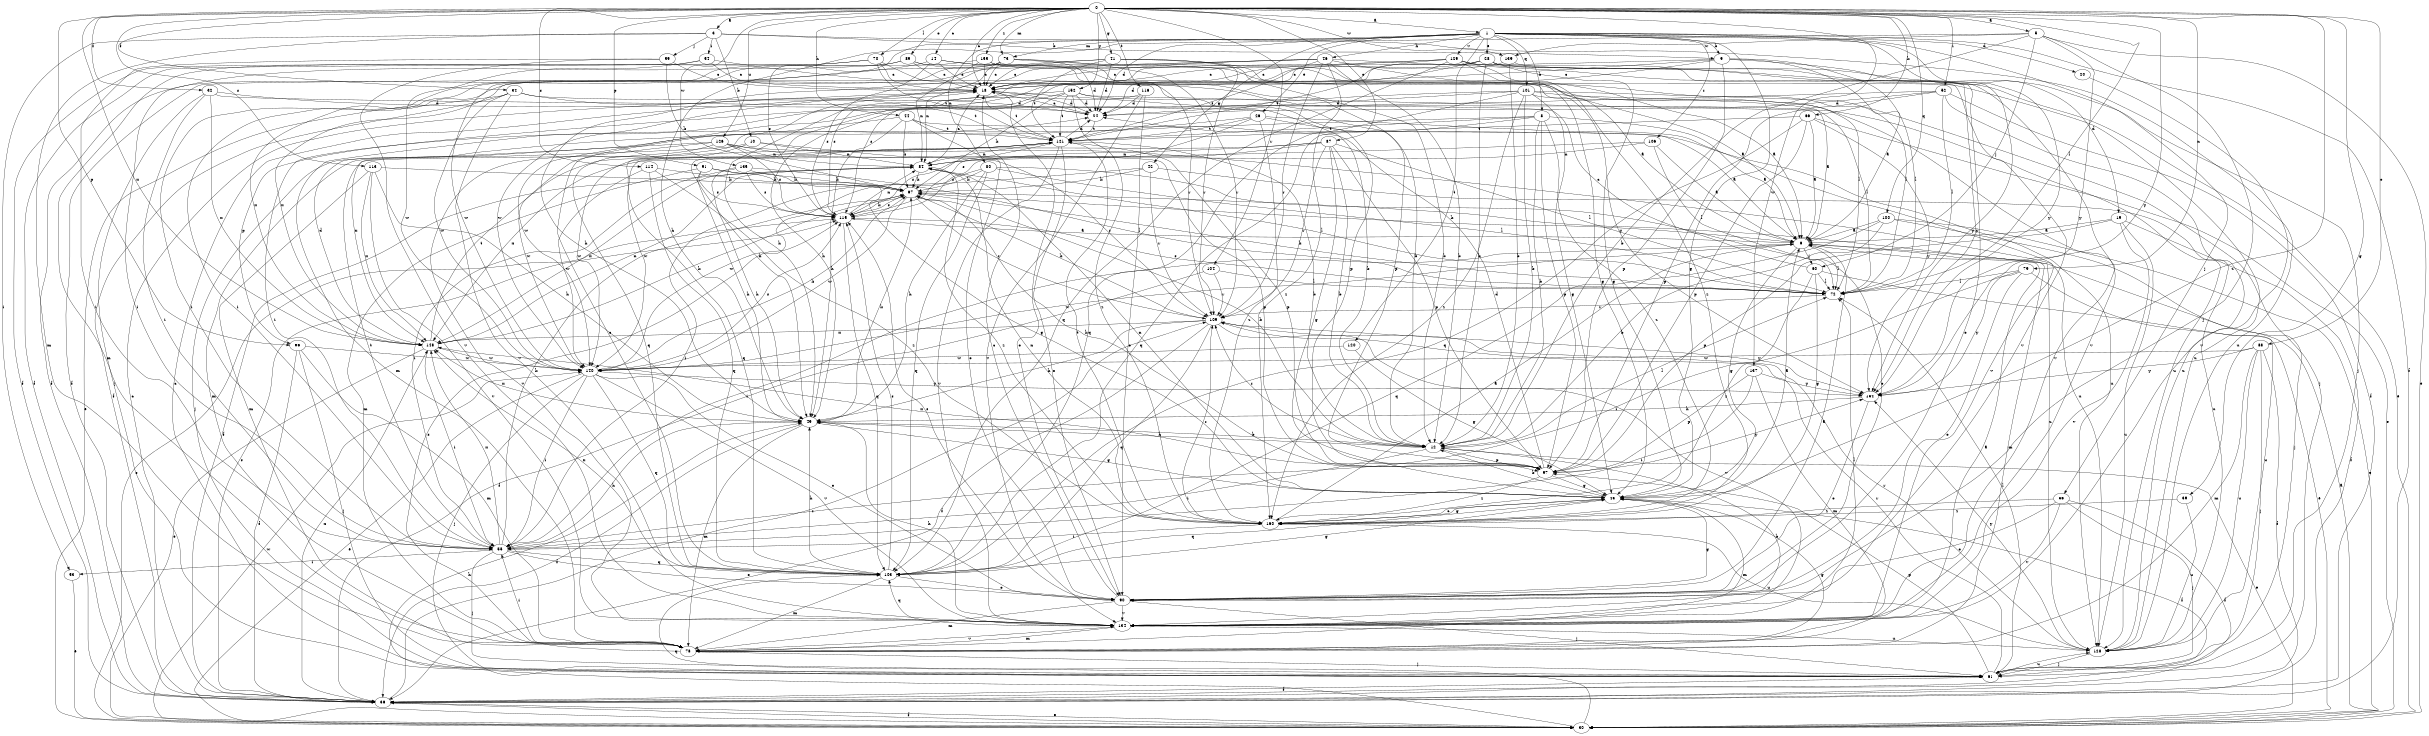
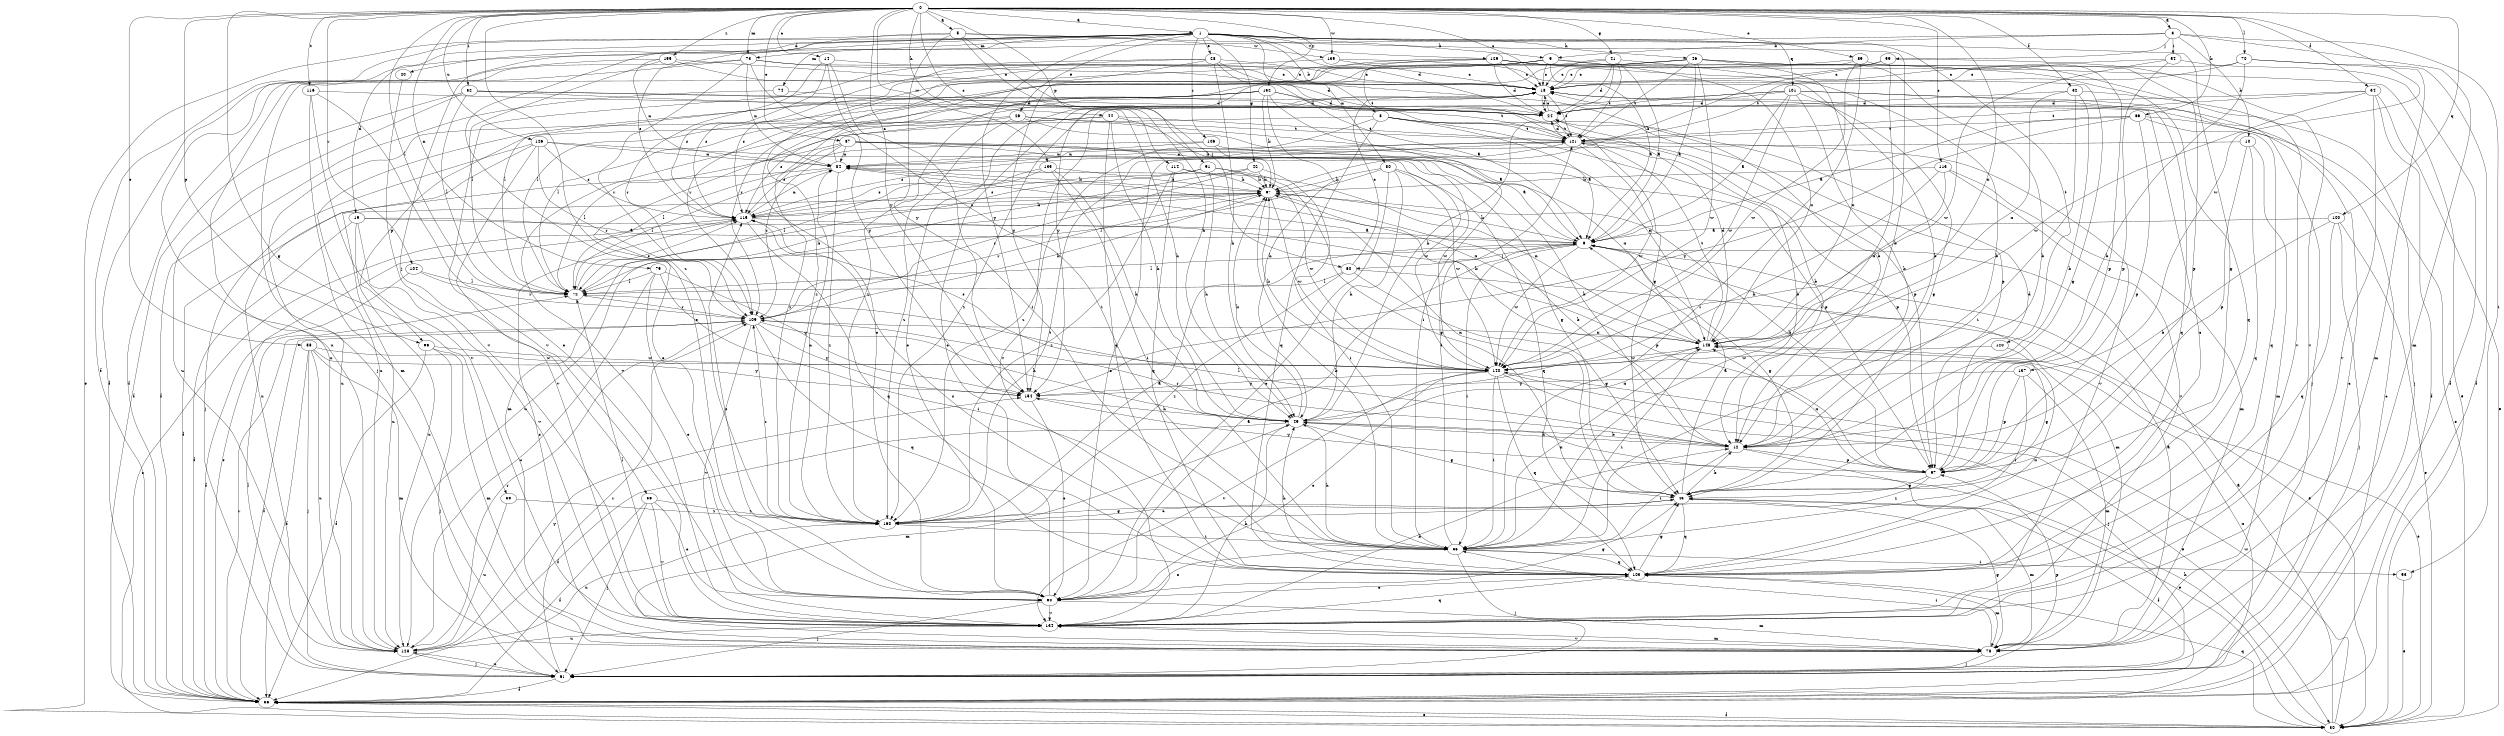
node "74": added
edge "5" -> "90": label "j" -> "o"
